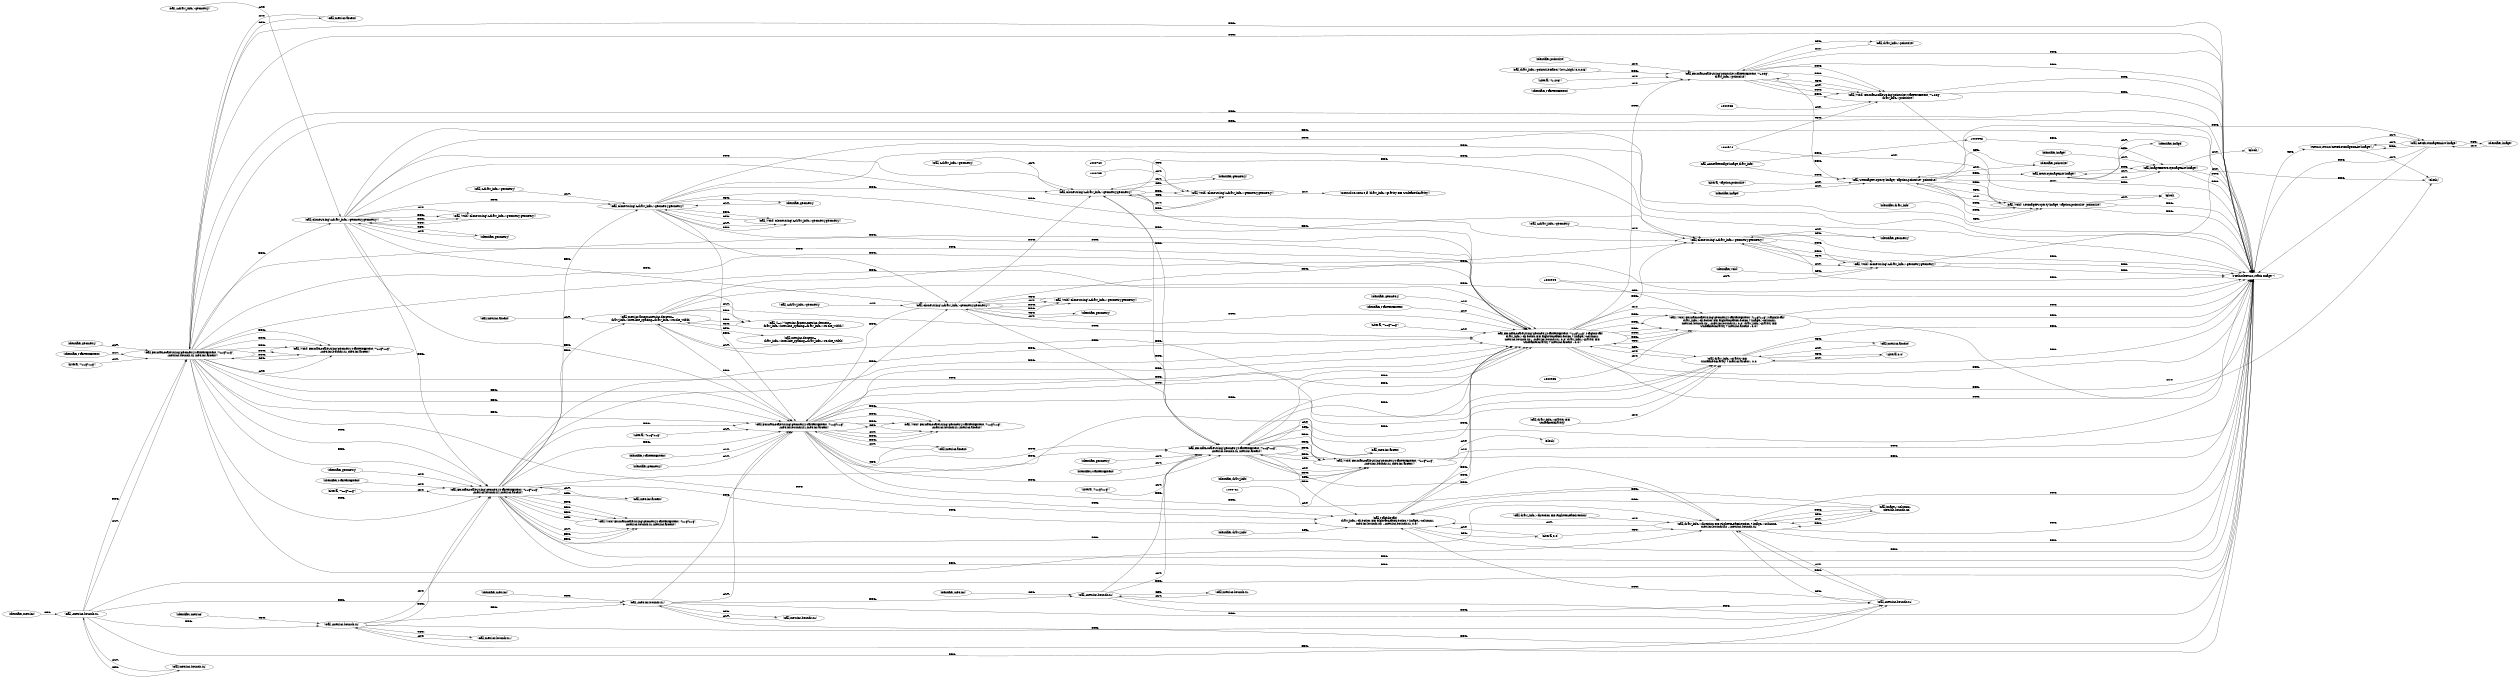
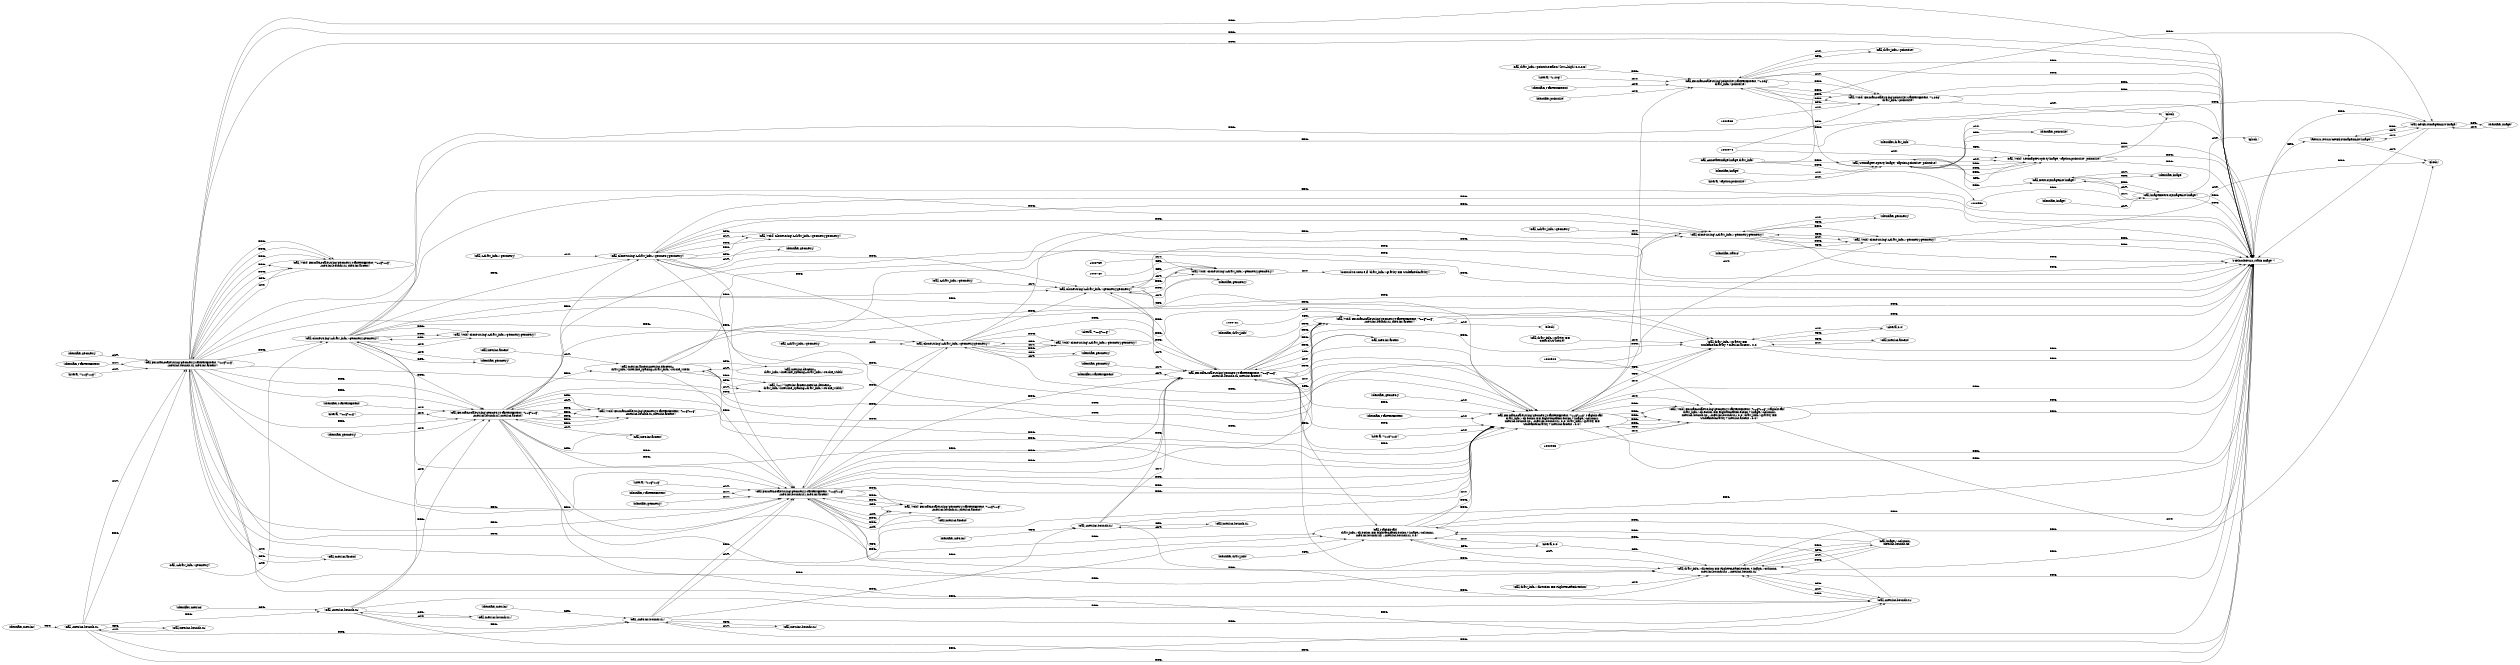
edge "(Call,AnnotateImage(image,draw_info))" -> "(Call,GetFirstImageInList(image))": added, label "DDG:"
node "(Identifier,void)": label "(Identifier,void)" -> "(Identifier,status)"
node "(Call,draw_info->gravity == UndefinedGravity)": label "(Call,draw_info->gravity == UndefinedGravity)" -> "(Call,draw_info->gravity == ControlStructure)"
